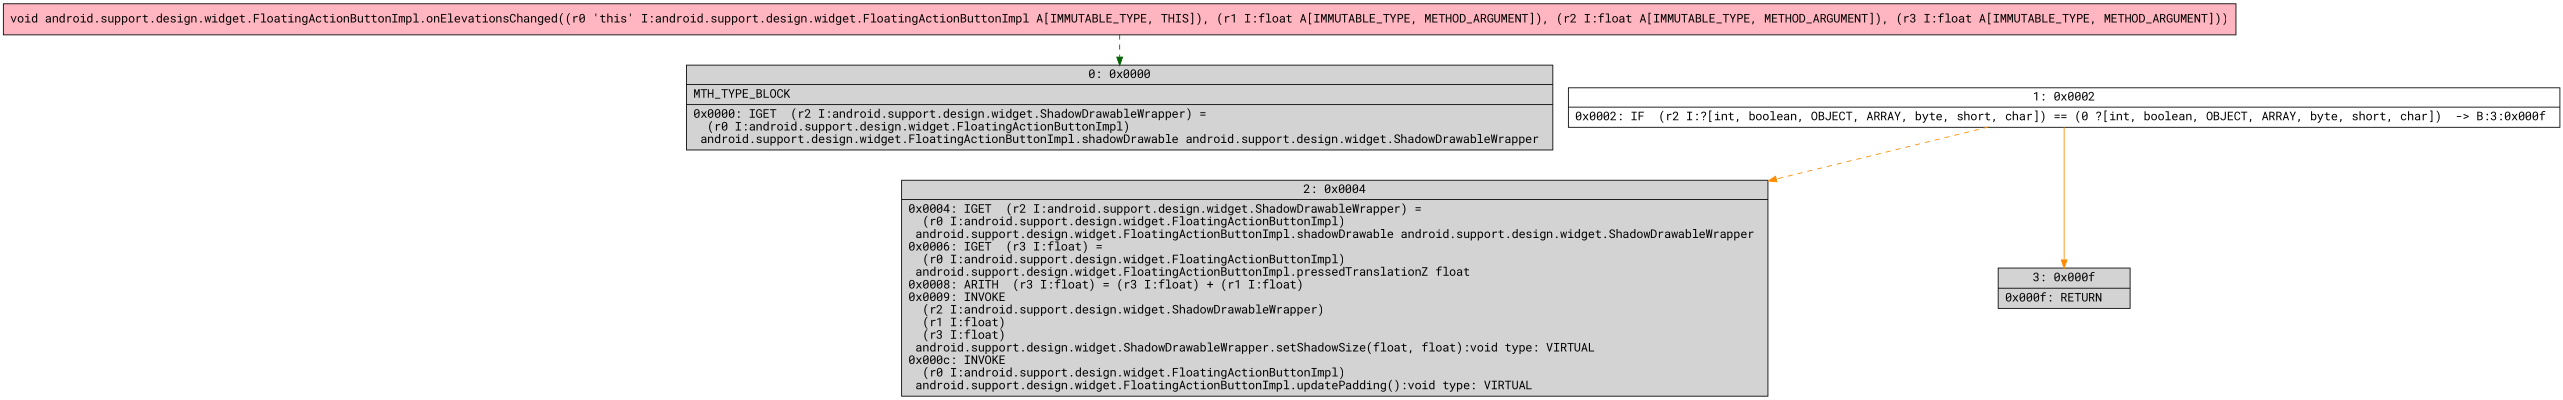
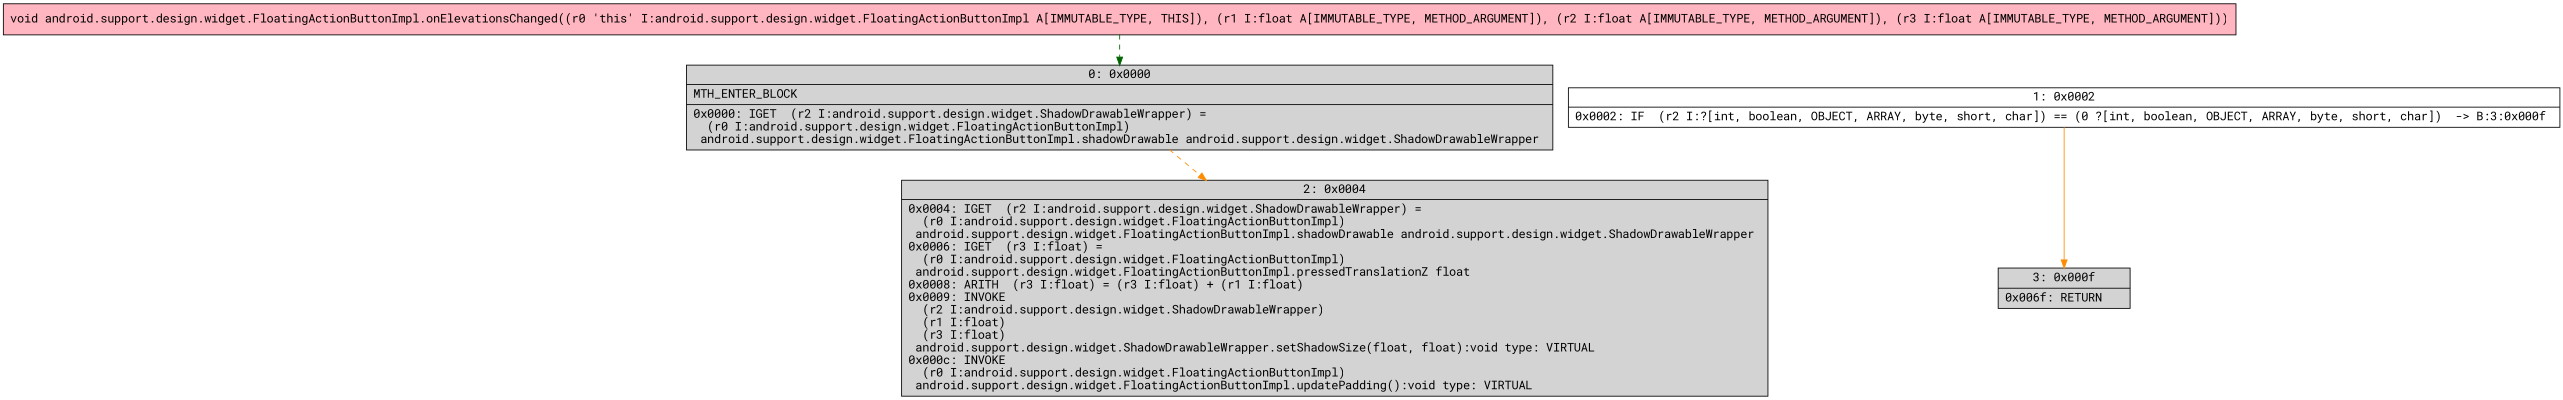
node "0: 0x0000": text "MTH_TYPE_BLOCK" -> "MTH_ENTER_BLOCK"
edge "1: 0x0002" -> "2: 0x0004": now "0: 0x0000" -> "2: 0x0004"
node "3: 0x000f": text "0x000f: RETURN" -> "0x006f: RETURN"
